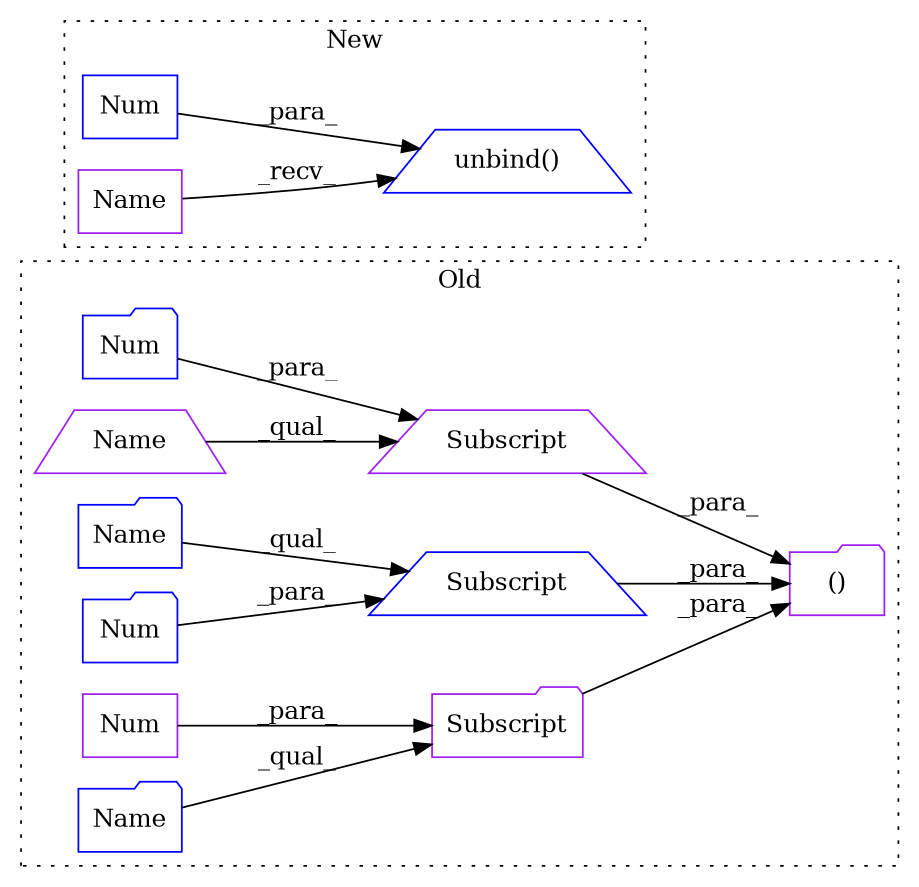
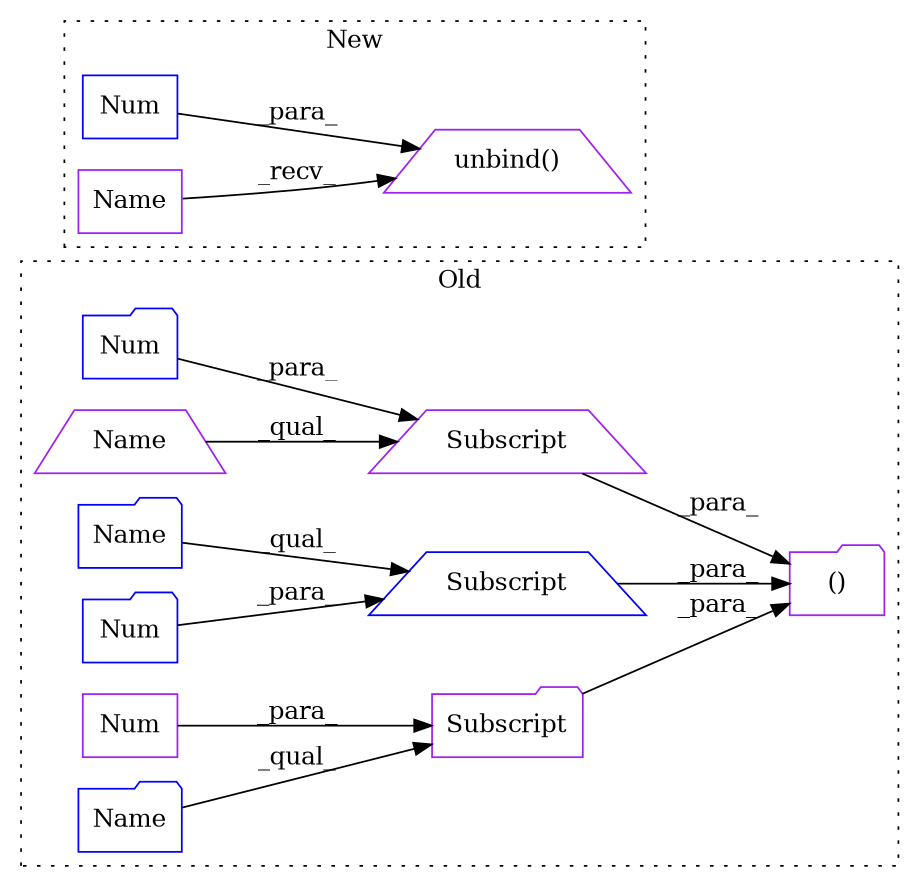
node "unbind()": color blue -> purple
